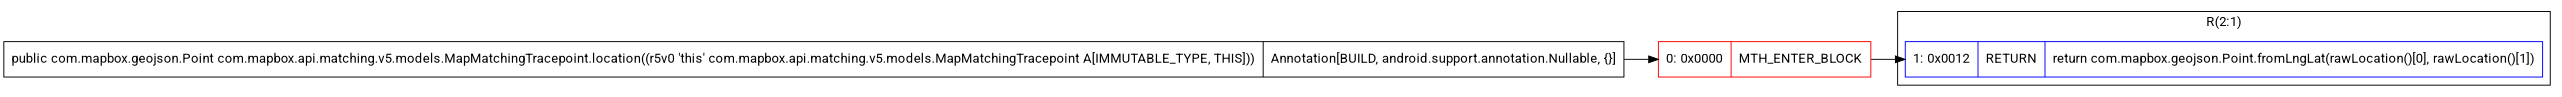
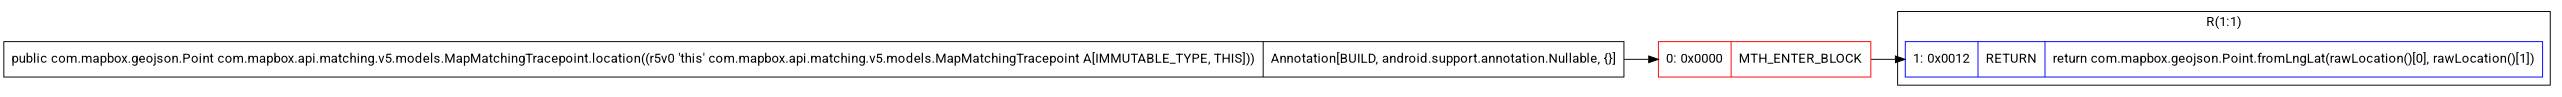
cluster "R(2:1)": label "R(2:1)" -> "R(1:1)"
